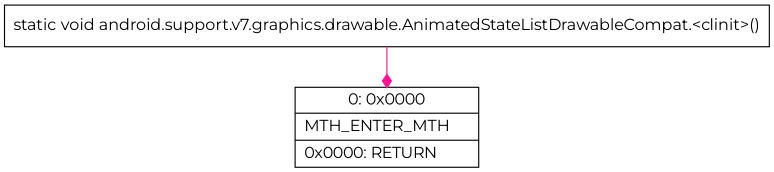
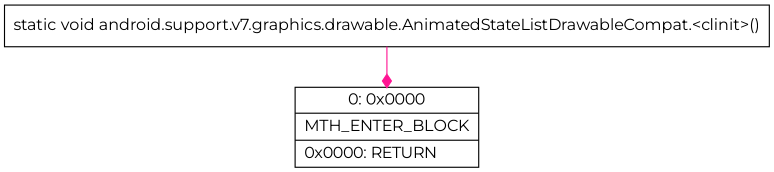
node "0: 0x0000": text "MTH_ENTER_MTH" -> "MTH_ENTER_BLOCK"
